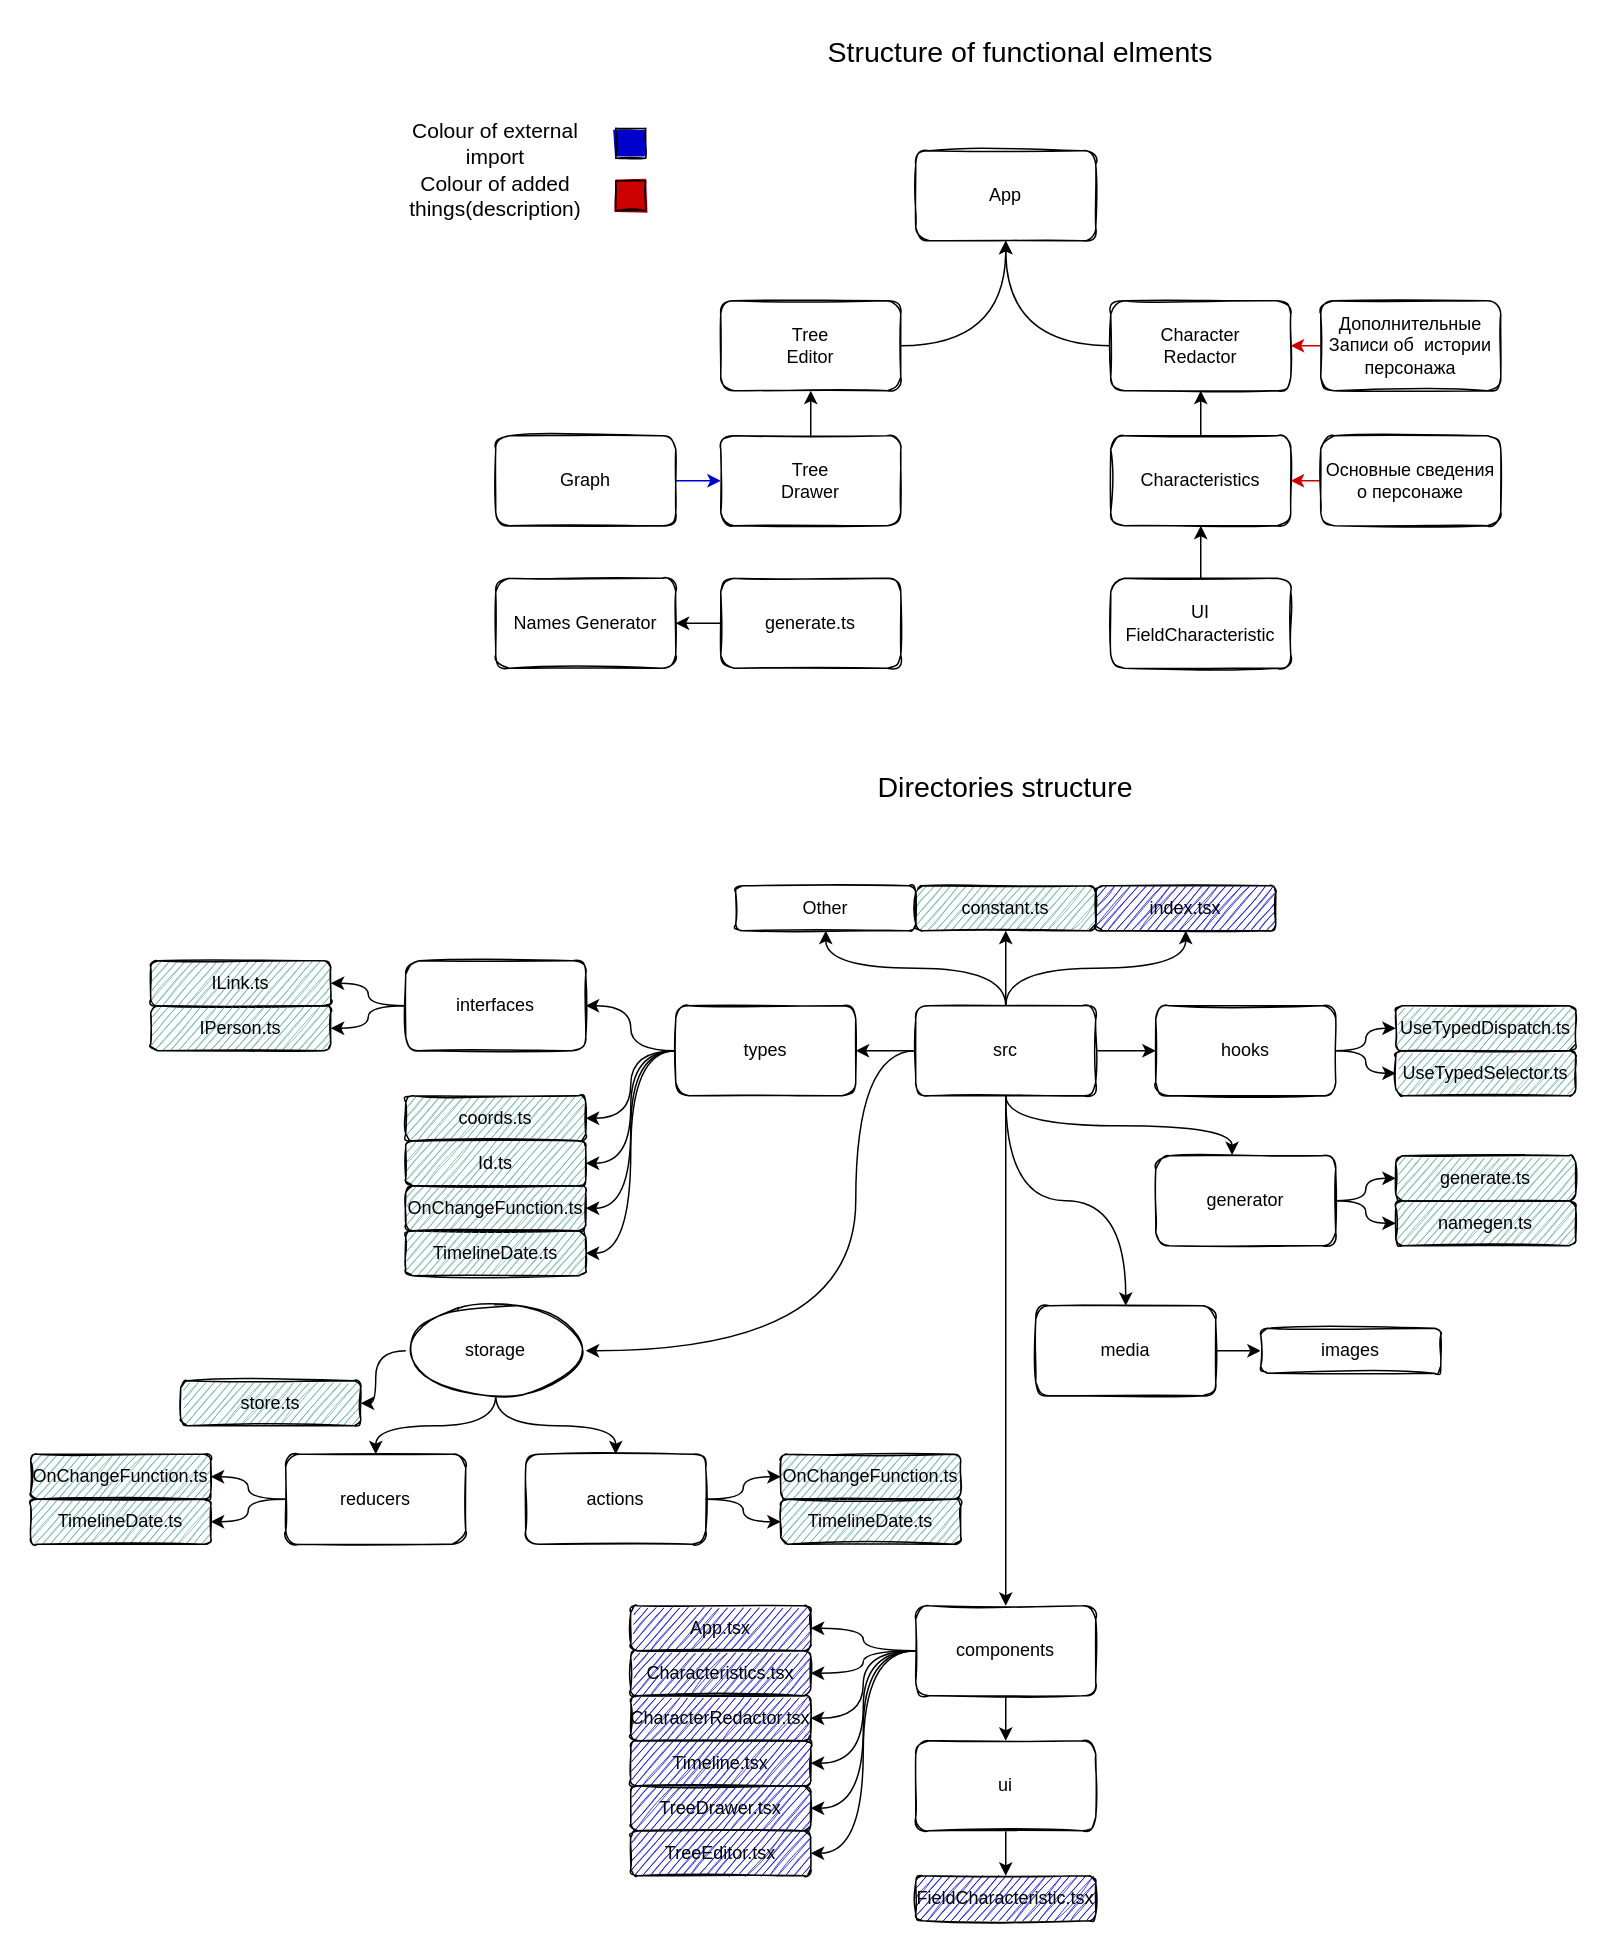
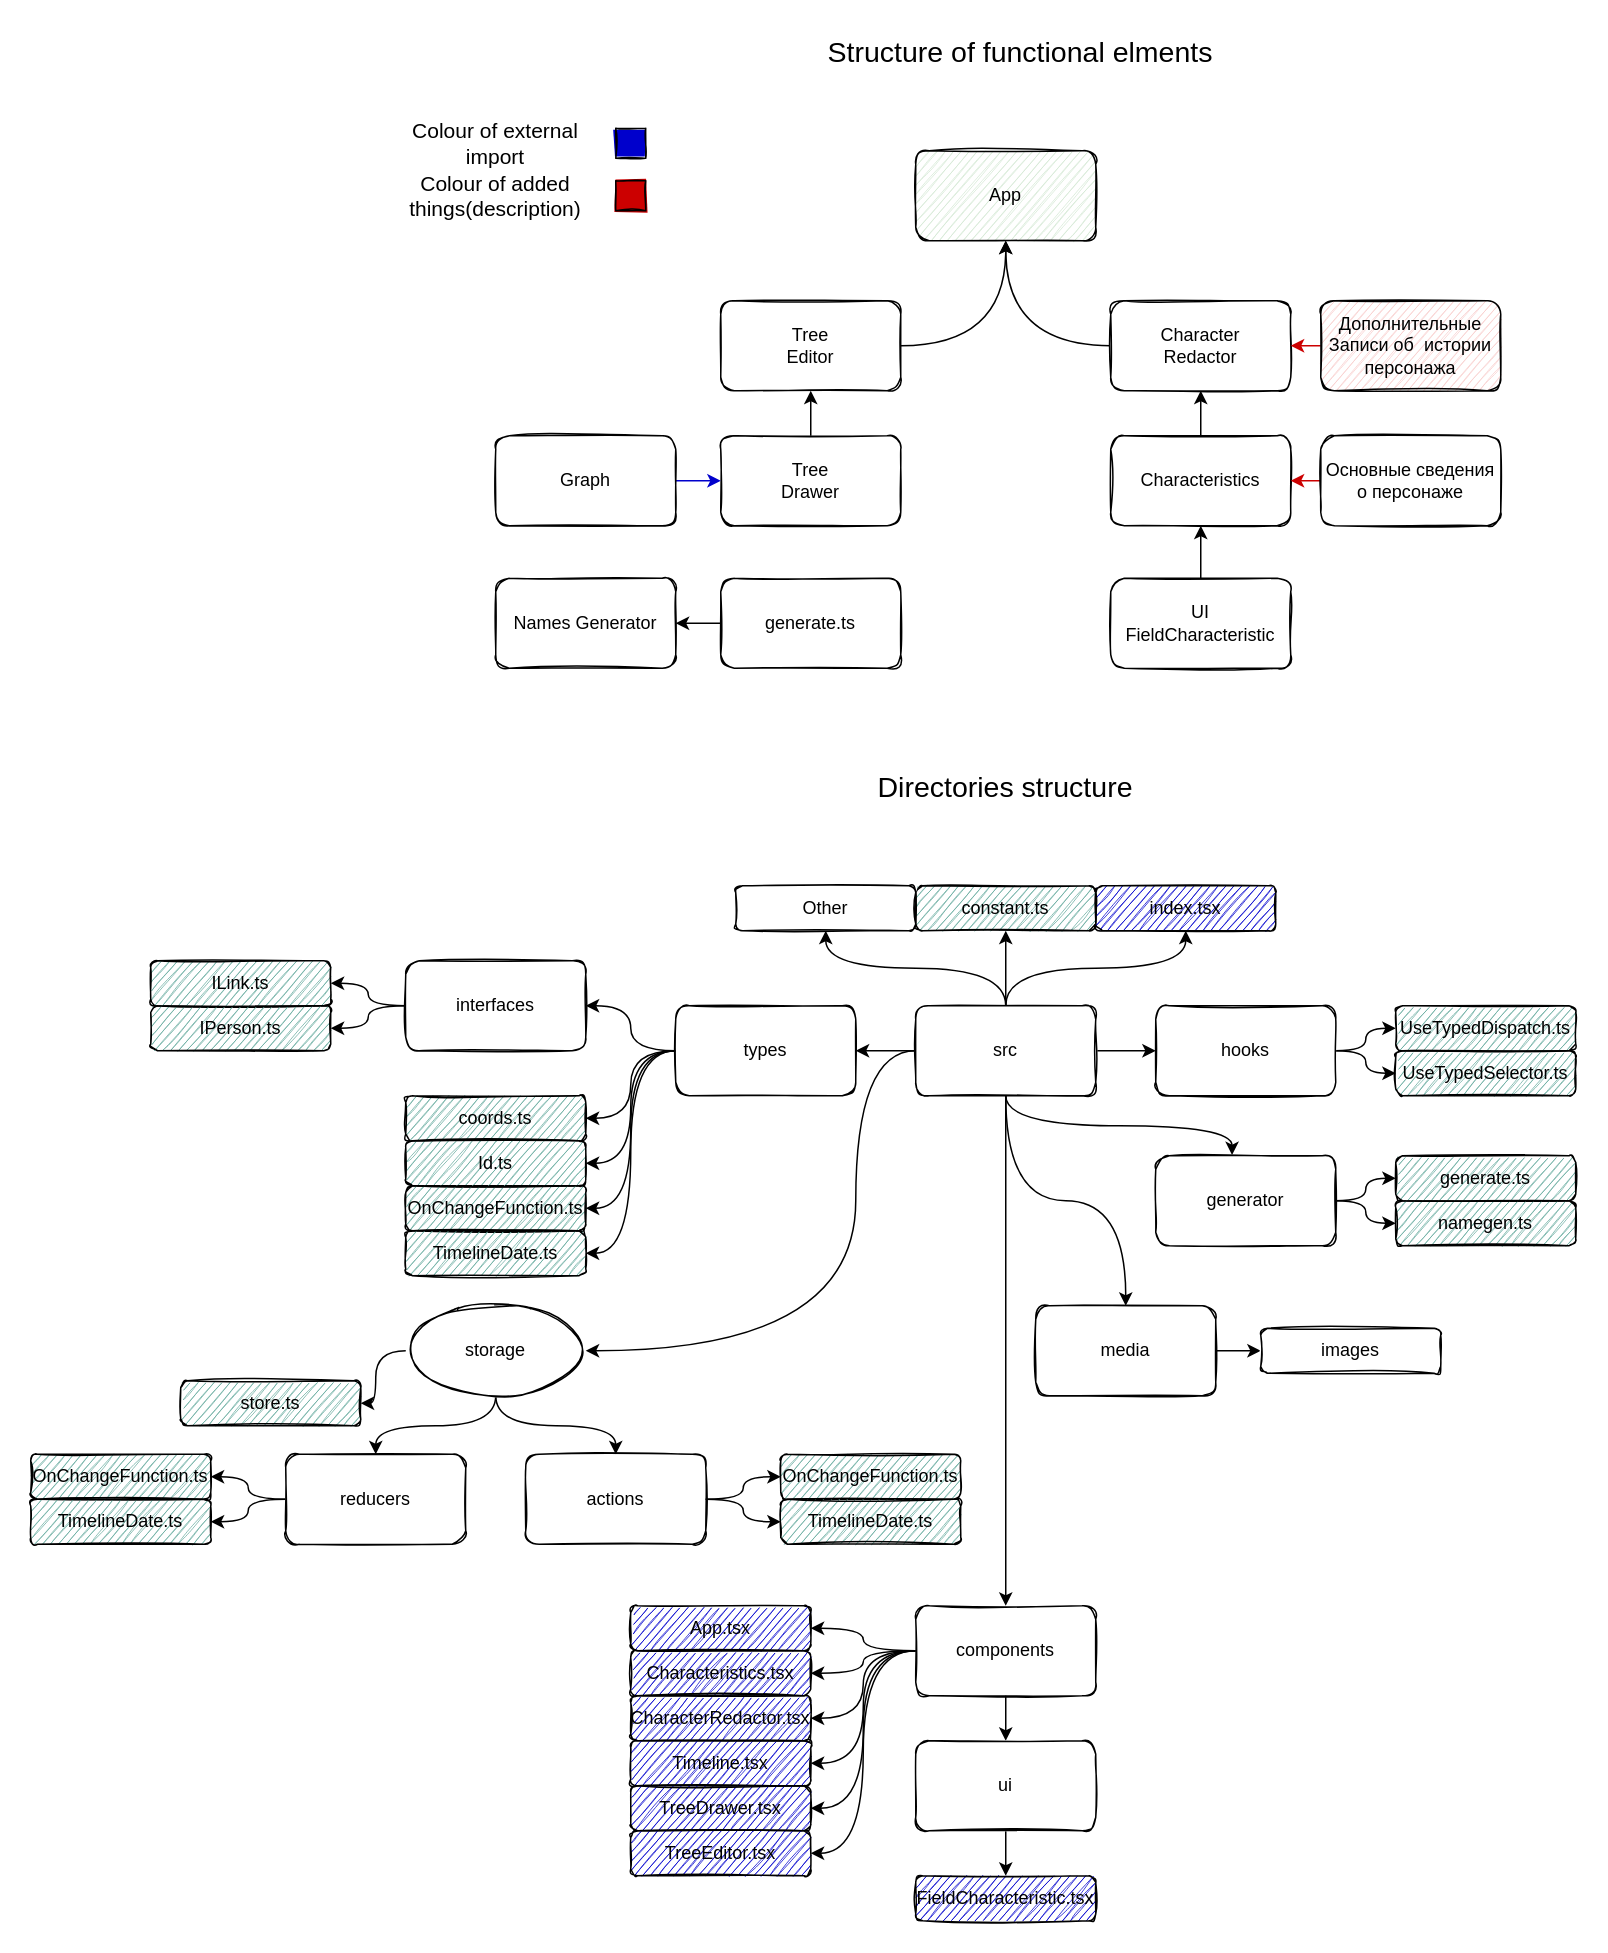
node "App": fillcolor #ffffff -> #d5e8d4
node "Дополнительные Записи об истории персонажа": fillcolor #ffffff -> #f8cecc
